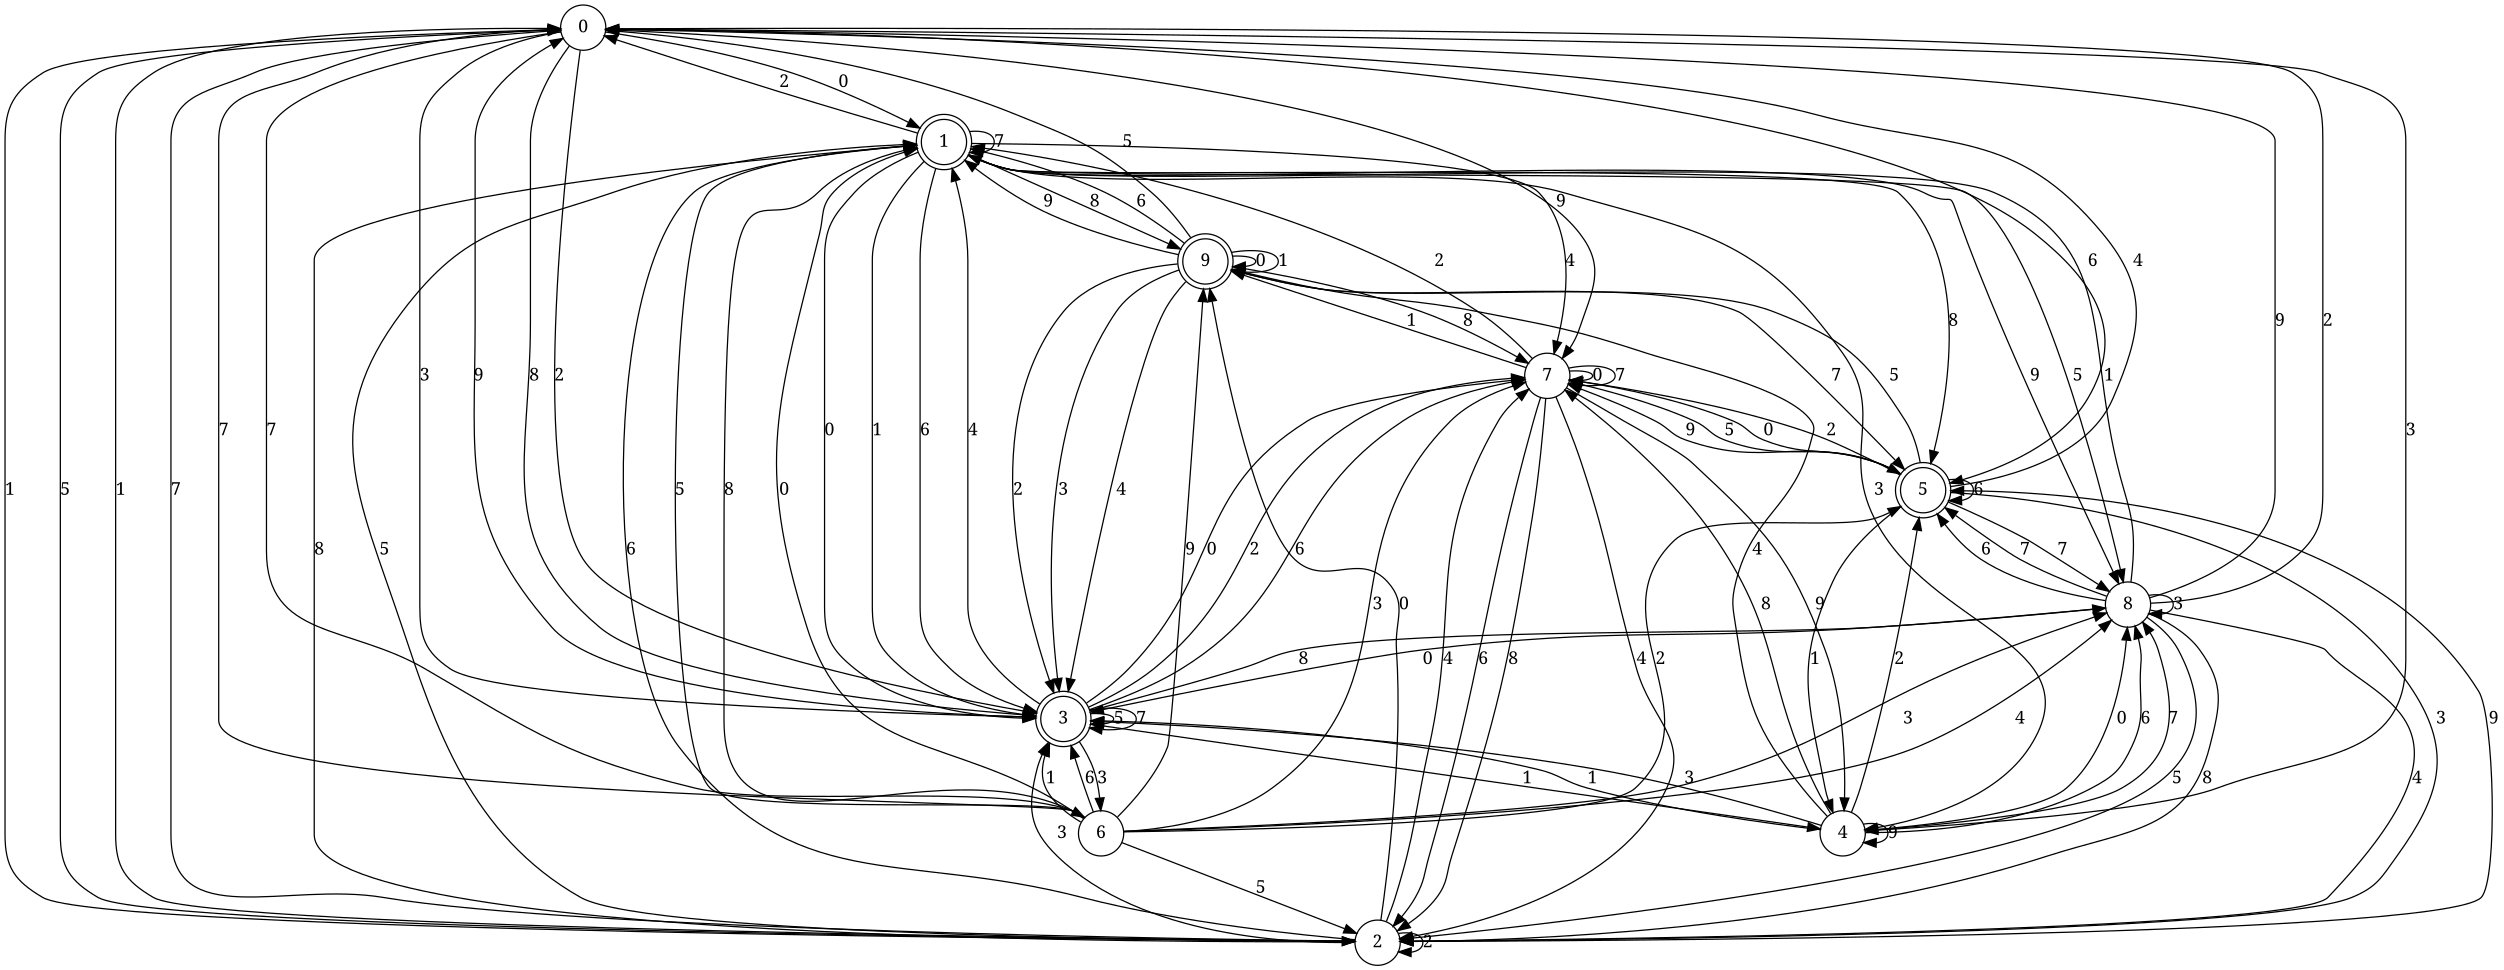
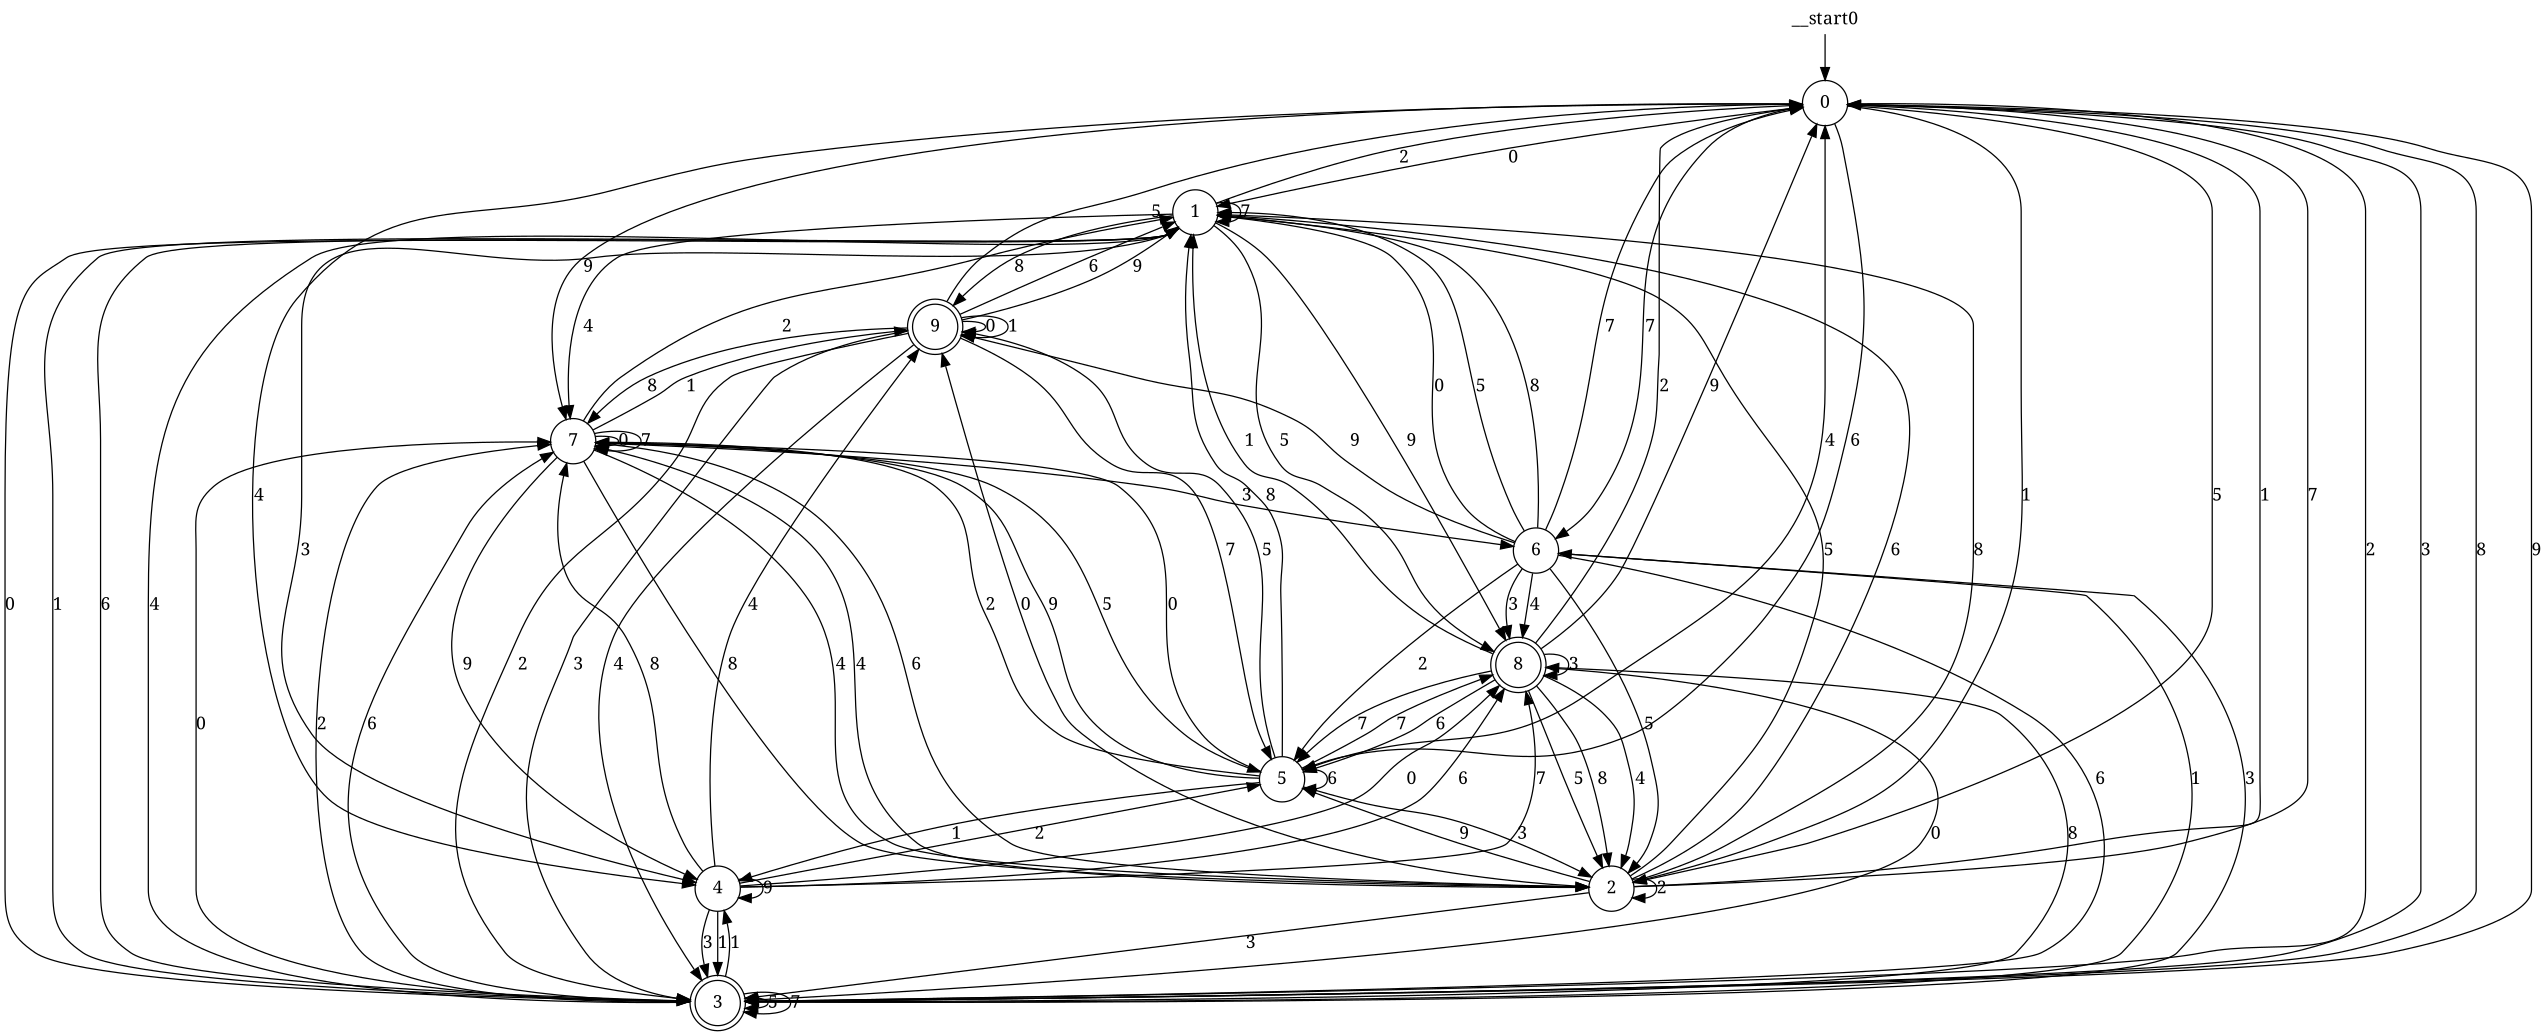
node "__start0": added
node "1": shape doublecircle -> circle
edge "1" -> "5": reversed
edge "0" -> "4": label "3" -> "4"
node "5": shape doublecircle -> circle
node "8": shape circle -> doublecircle
edge "6" -> "7": reversed
